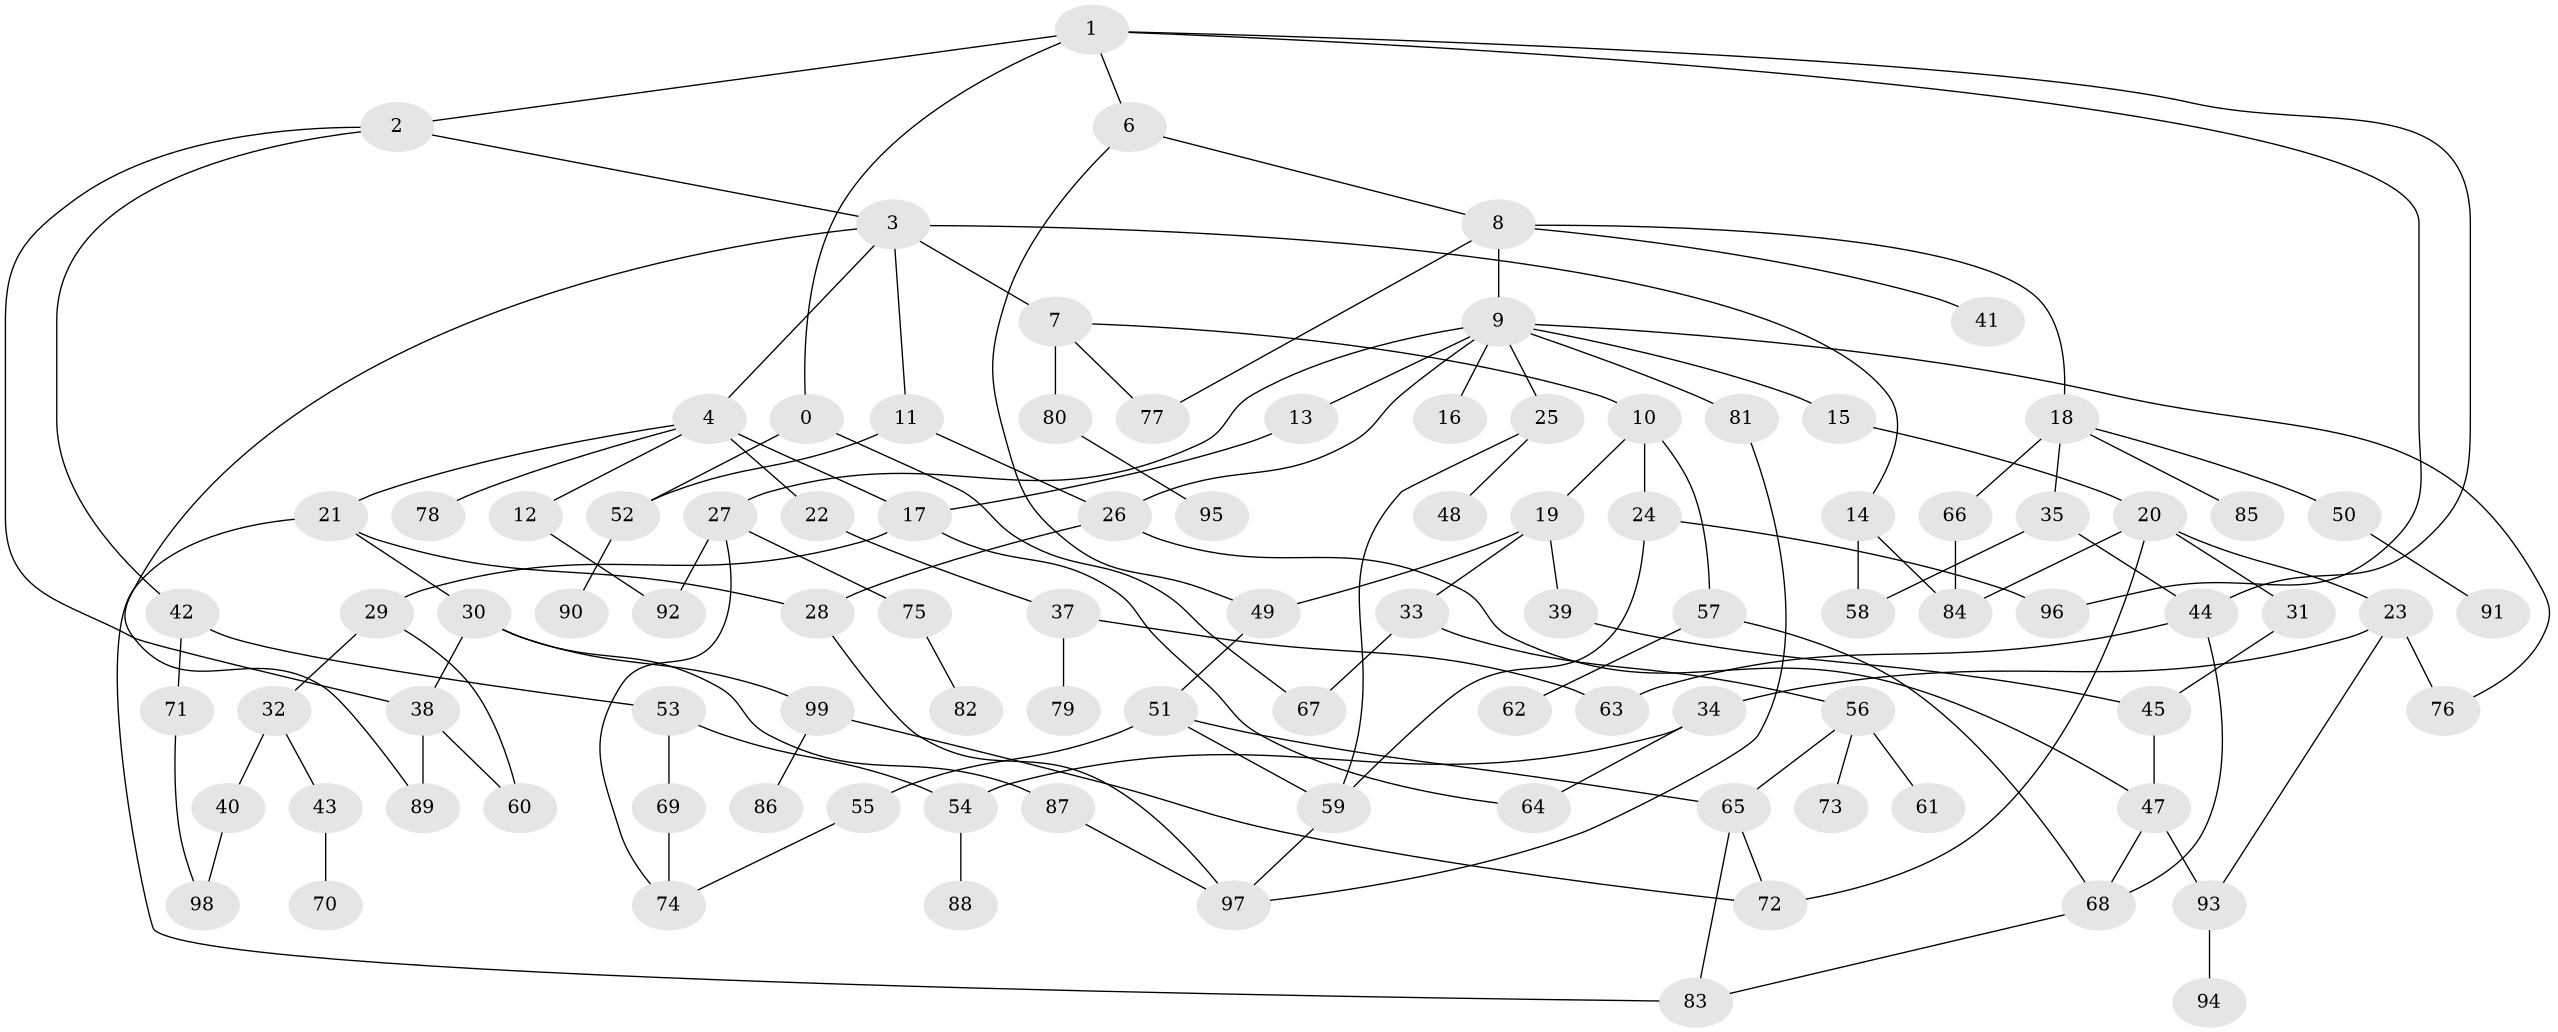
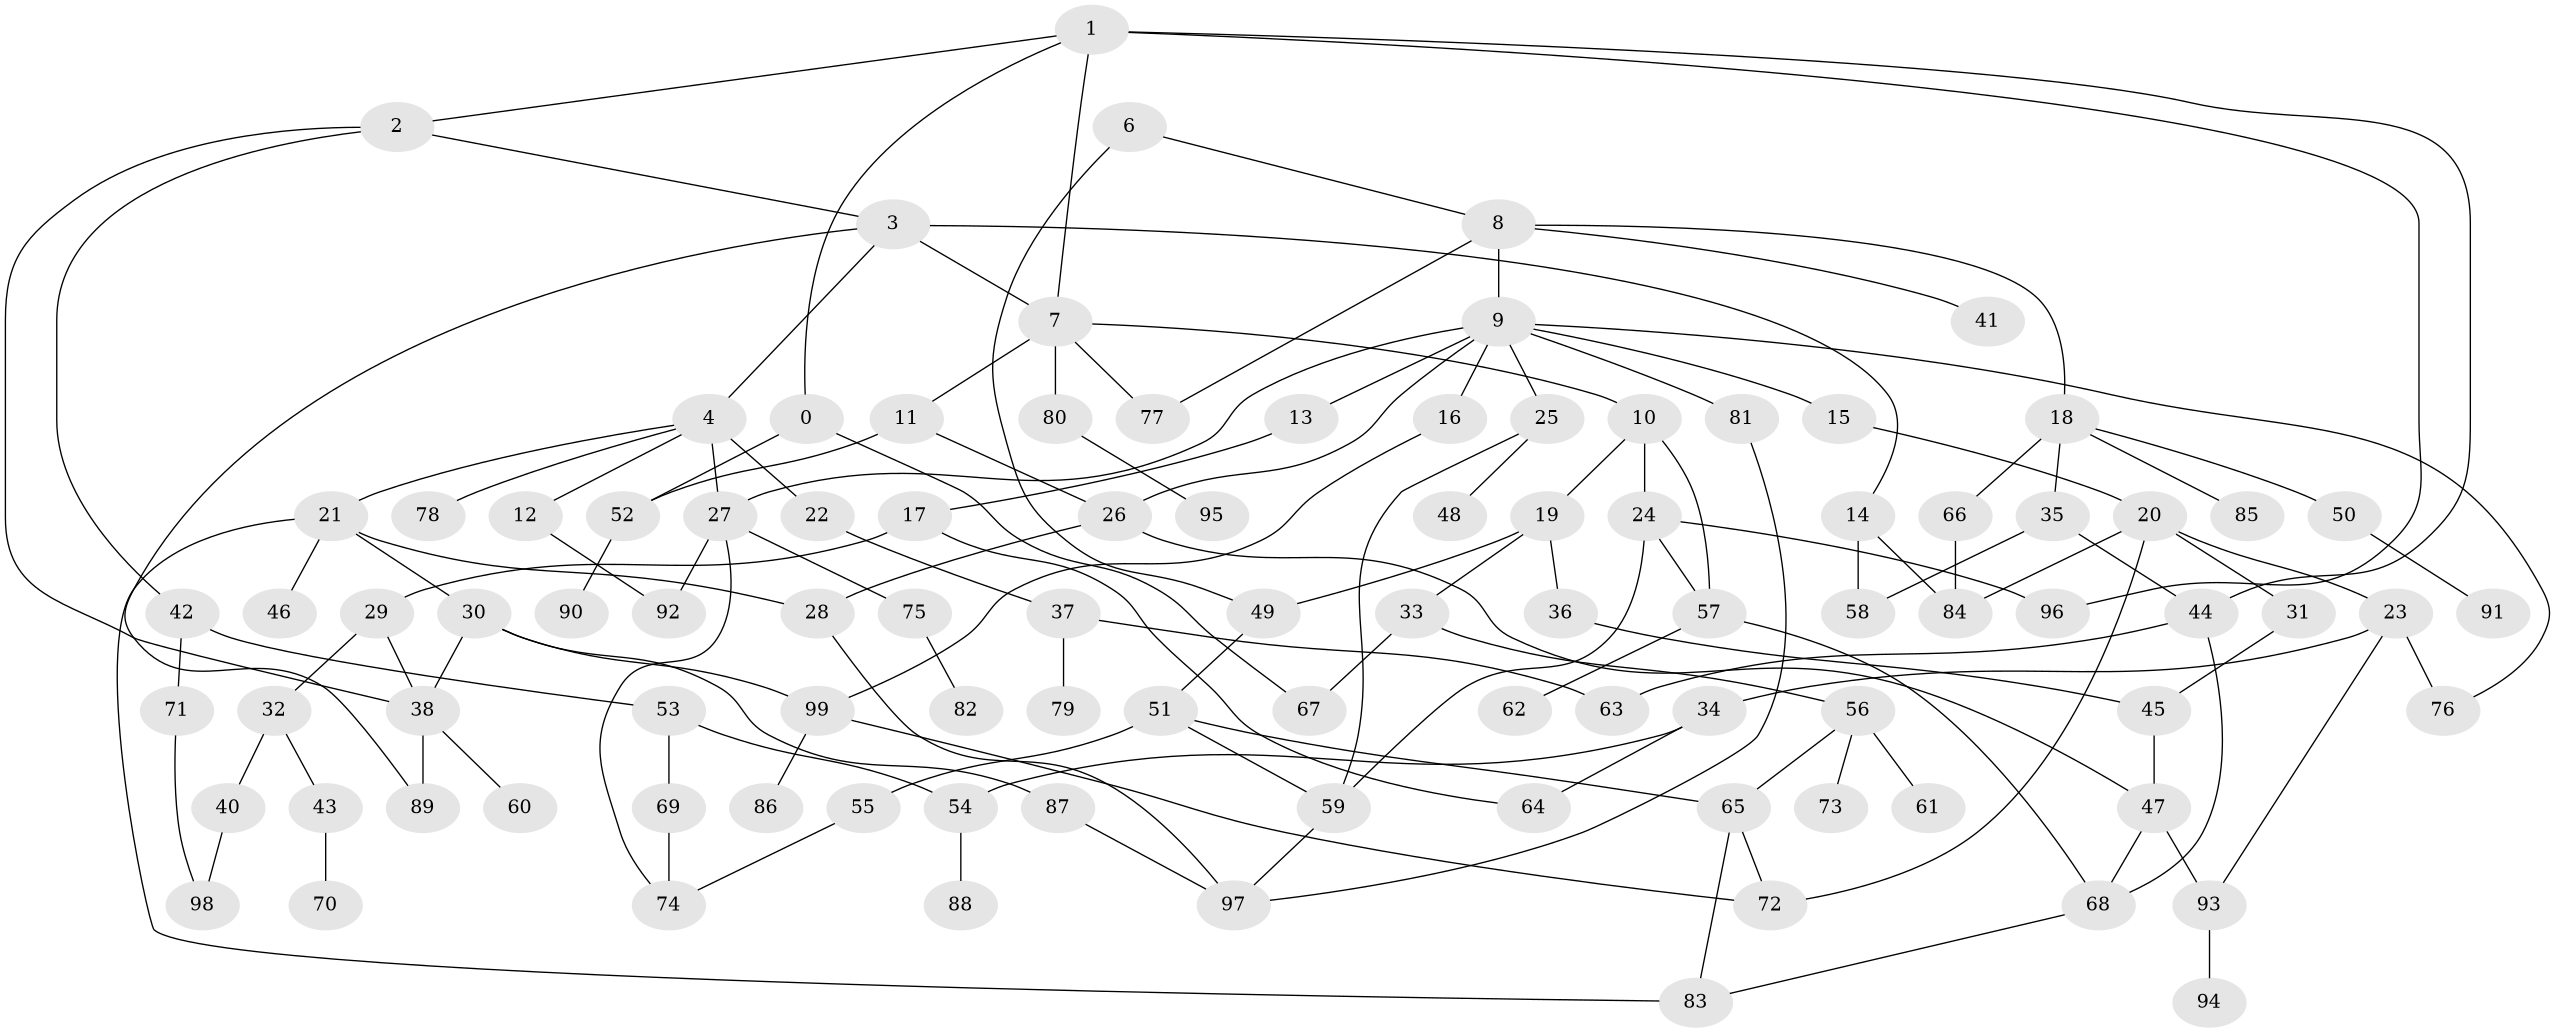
edge "1" -- "6": now "1" -- "7"
edge "3" -- "11": now "7" -- "11"
edge "4" -- "17": now "4" -- "27"
edge "16" -- "99": added
edge "24" -- "57": added
node "46": added
node "39": label "39" -> "36"
edge "29" -- "60": now "29" -- "38"
